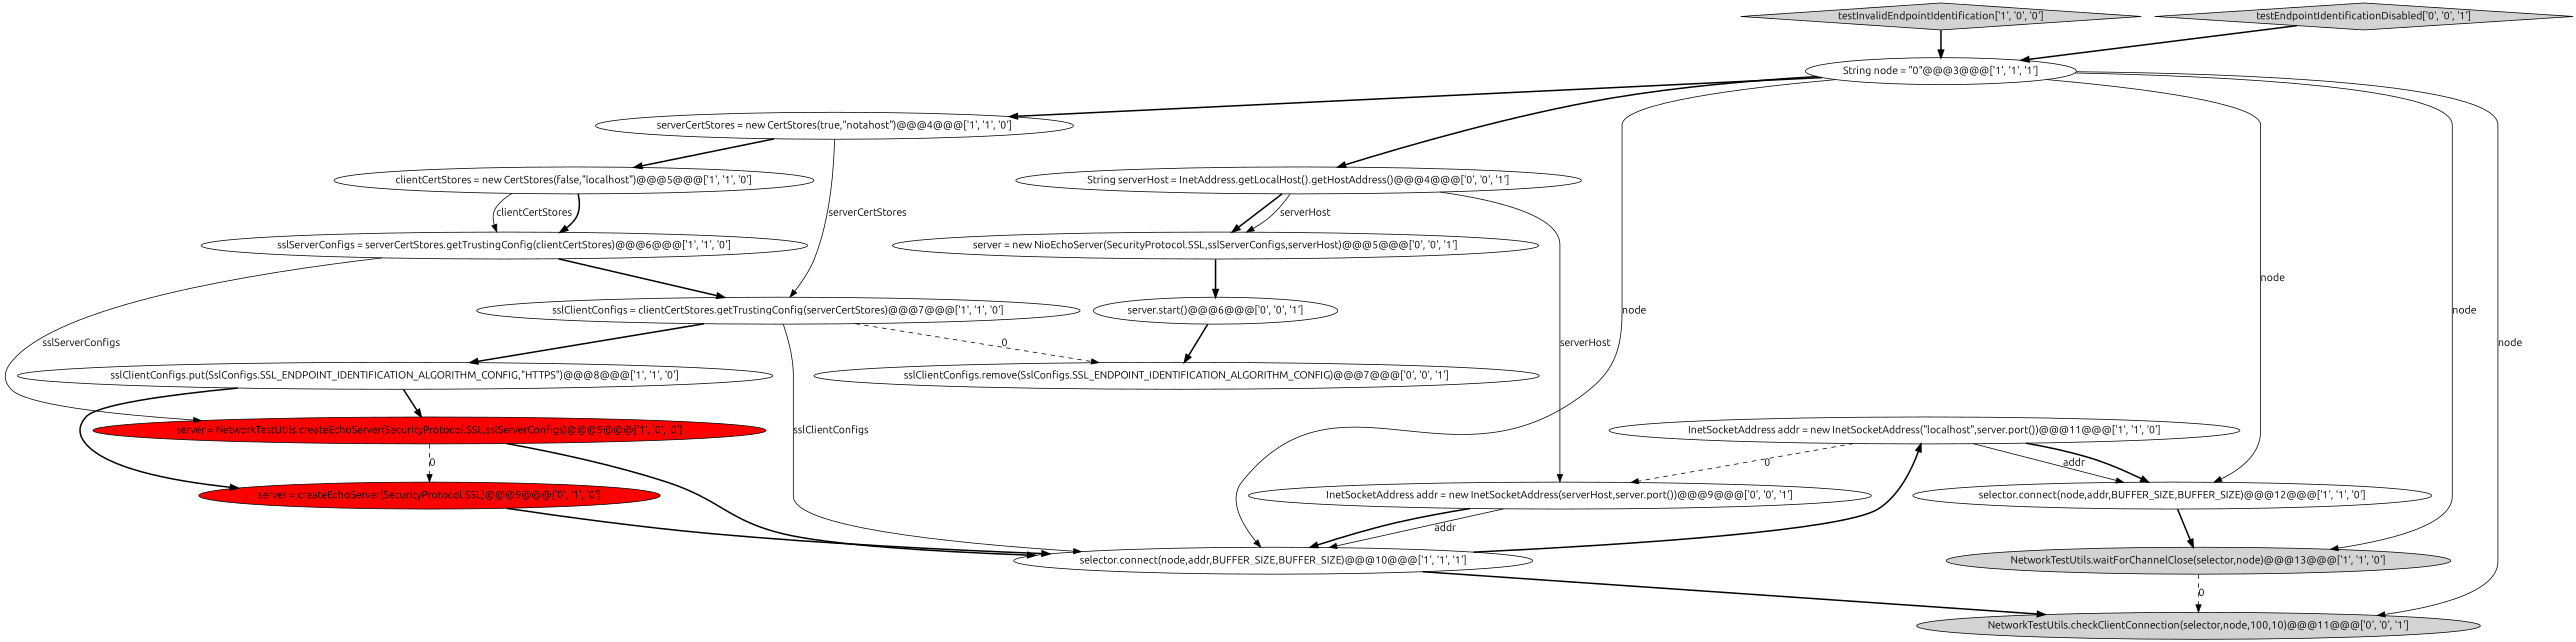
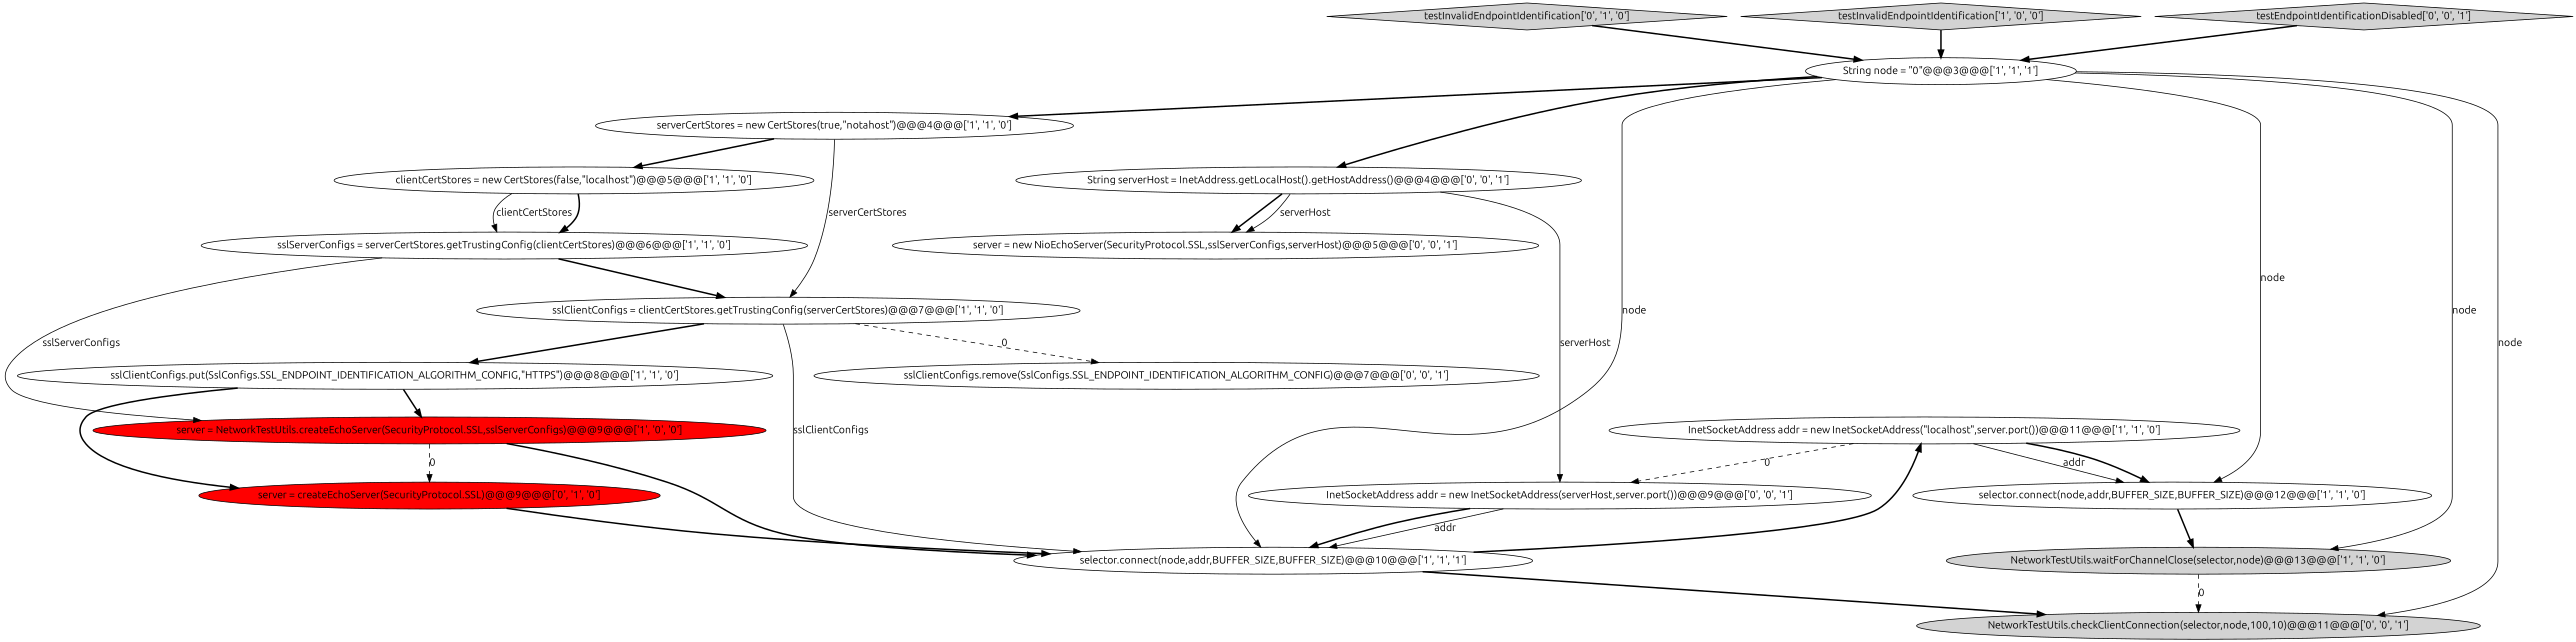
node "testInvalidEndpointIdentification['0', '1', '0']": added
node "server.start()@@@6@@@['0', '0', '1']": removed
